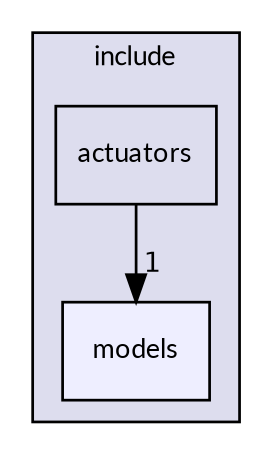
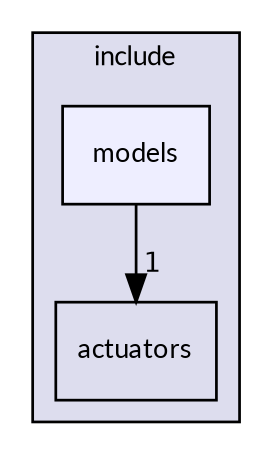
edge "actuators" -> "models": reversed
